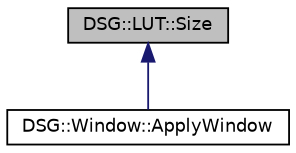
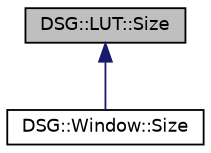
node "DSG::Window::ApplyWindow": label "DSG::Window::ApplyWindow" -> "DSG::Window::Size"
